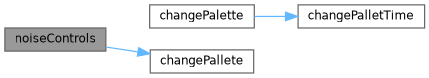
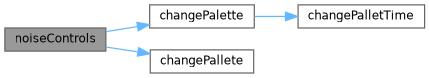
edge "noiseControls" -> "changePalette": added
